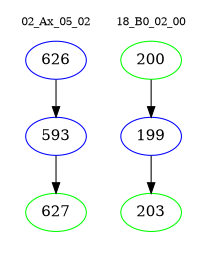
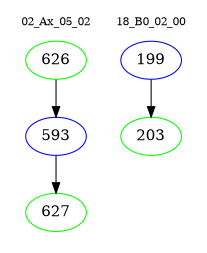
node "626": color blue -> green
node "200": removed
